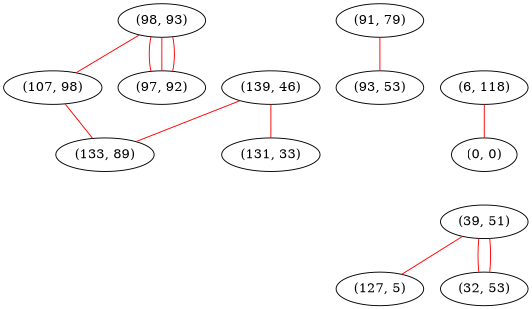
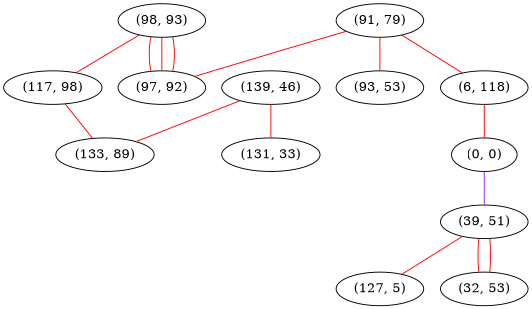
edge "(91, 79)" -- "(97, 92)": added
edge "(91, 79)" -- "(6, 118)": added
node "(107, 98)": label "(107, 98)" -> "(117, 98)"
edge "(0, 0)" -- "(39, 51)": added
